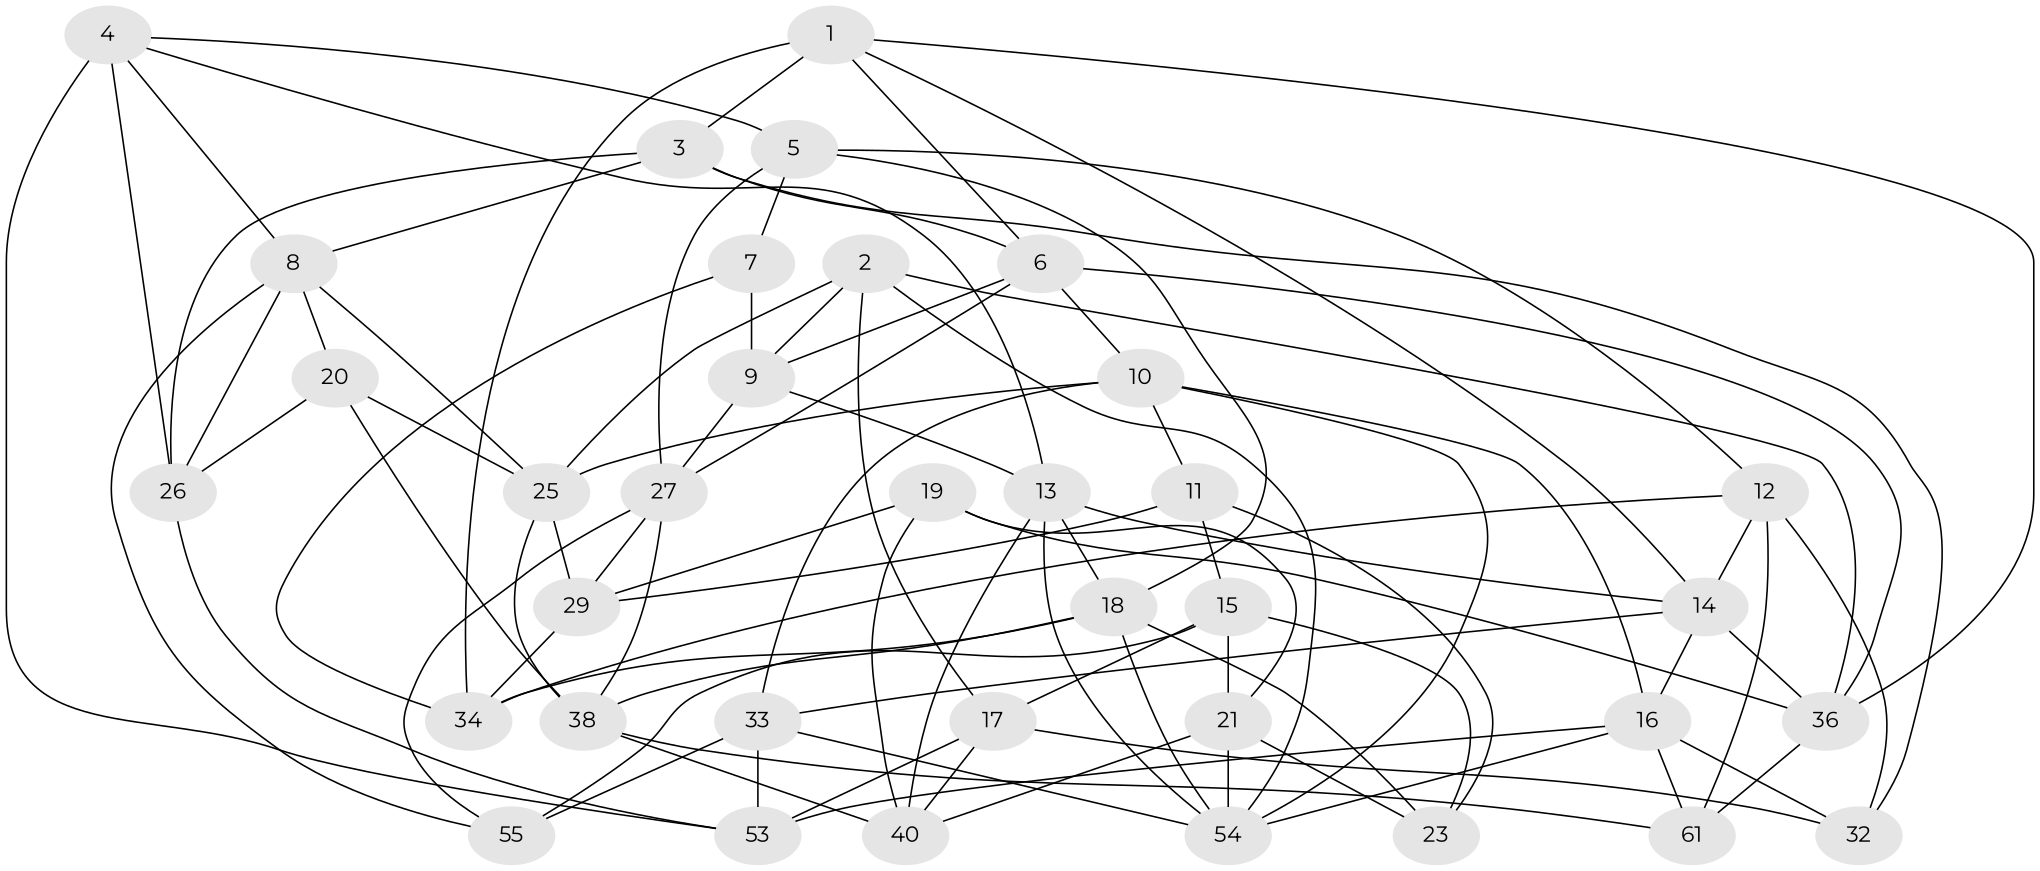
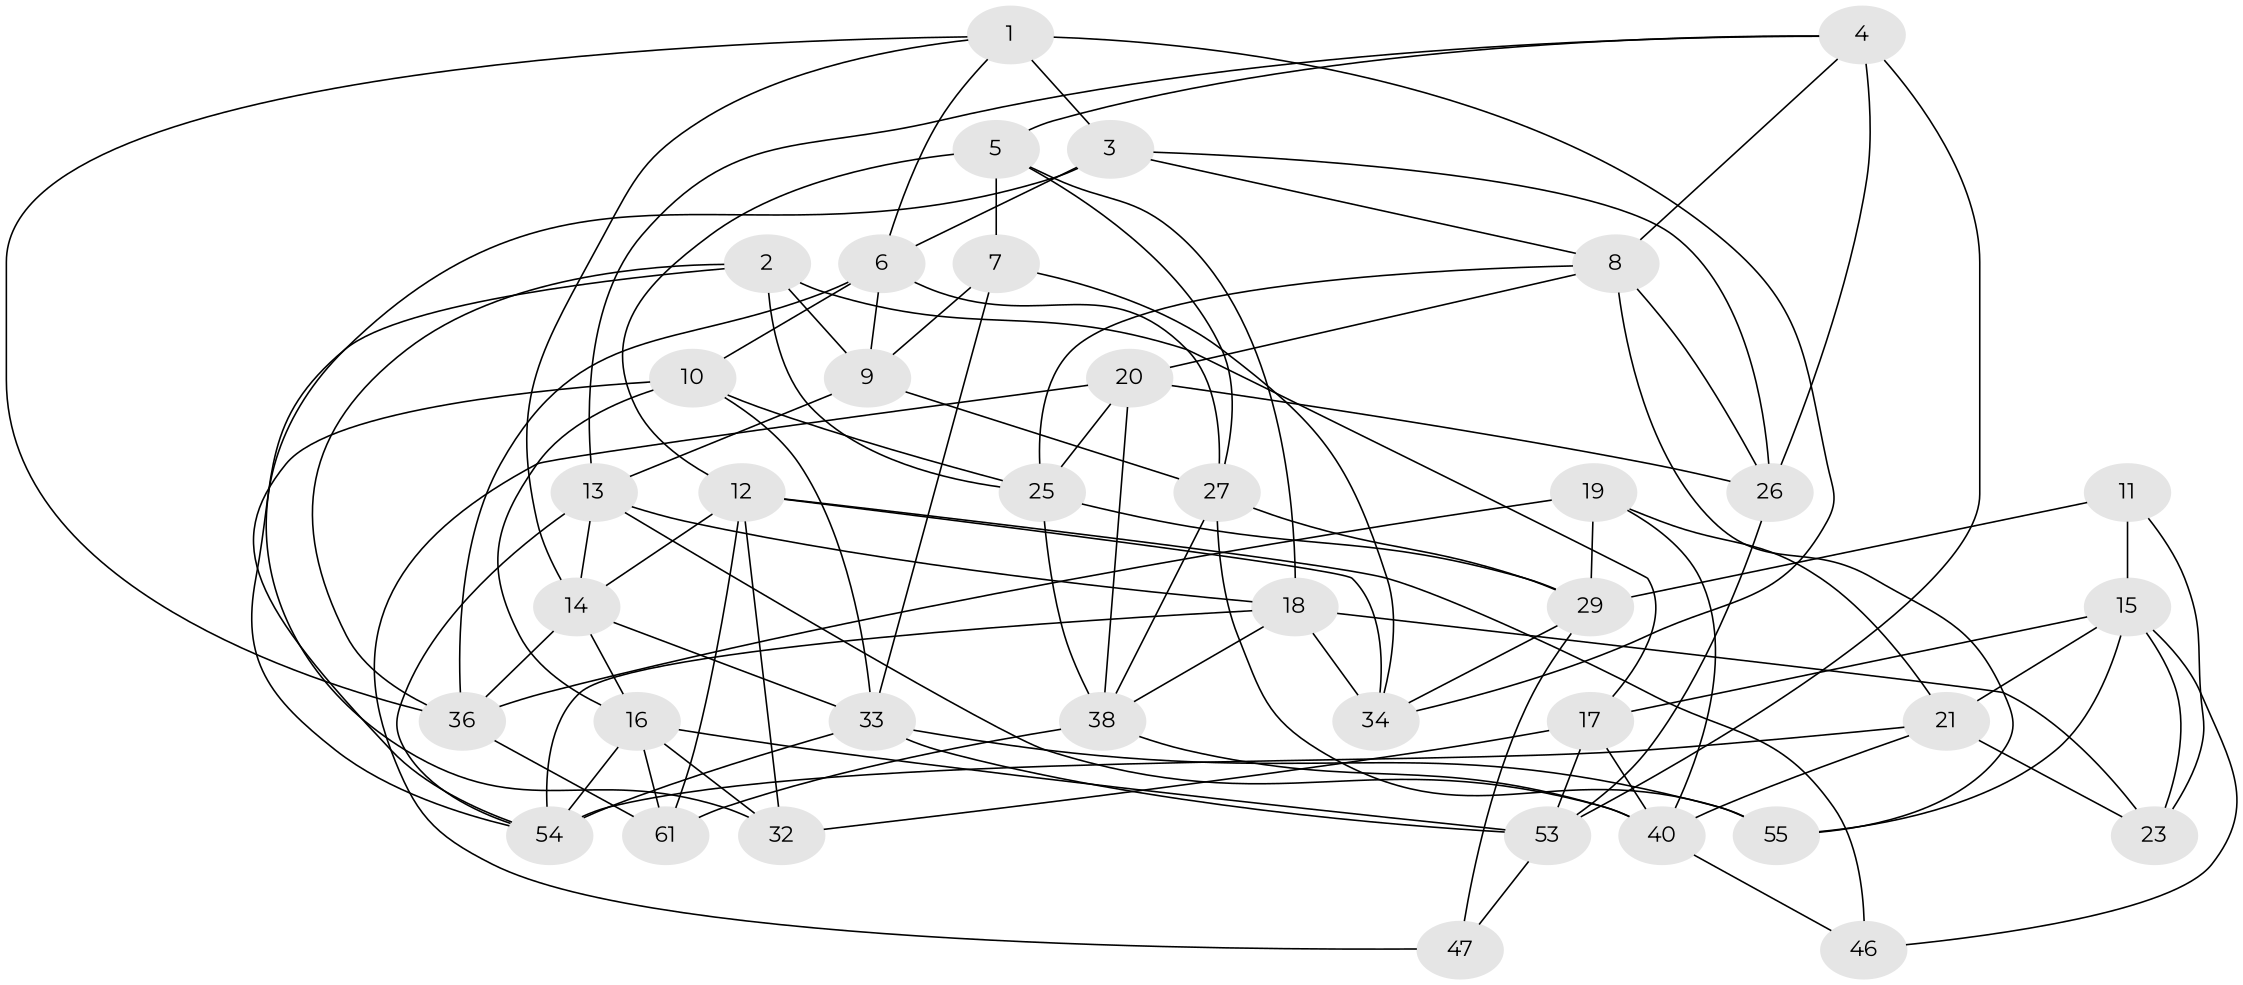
edge "10" -- "11": removed
edge "7" -- "33": added
node "47": added
node "46": added
